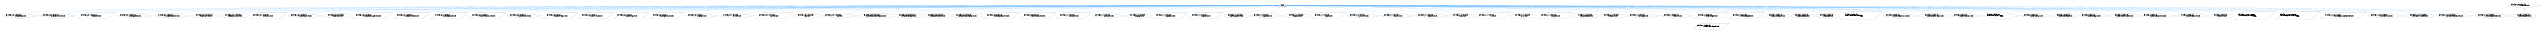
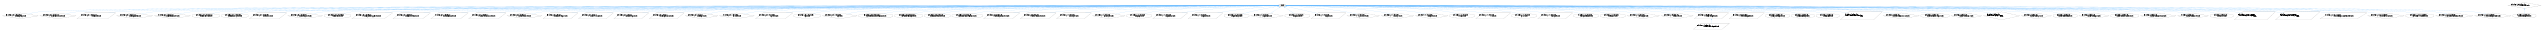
node "EleWise.ELMA.KPI.Web.Portlet. AbsenceManagementPortlet": label "EleWise.ELMA.KPI.Web.Portlet. AbsenceManagementPortlet" -> "EleWise.ELMA.KPI.Web.Portlet. IndicatorPieChartPortlet"
node "EleWise.ELMA.KPI.Web.Portlet. MyDepartmentPortlet": label "EleWise.ELMA.KPI.Web.Portlet. MyDepartmentPortlet" -> "EleWise.BPM.KPI.Web.Portlet. MyDepartmentPortlet"
